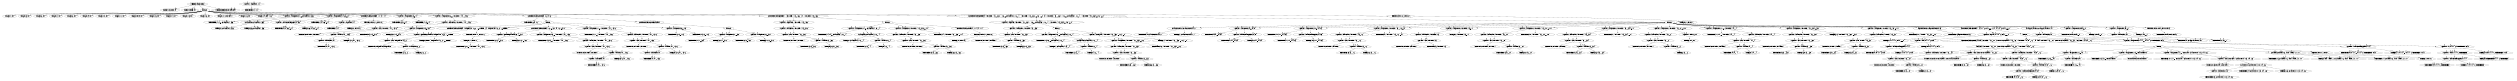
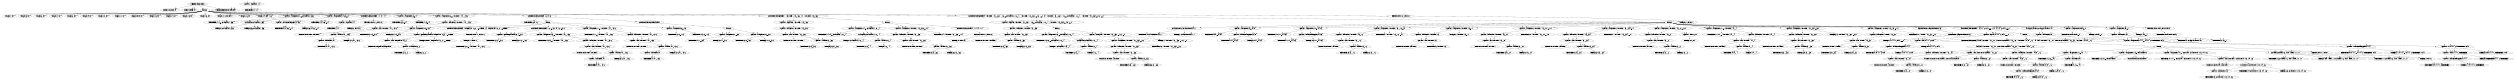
node "(IDENTIFIER,v5,v5 + 8)": added
